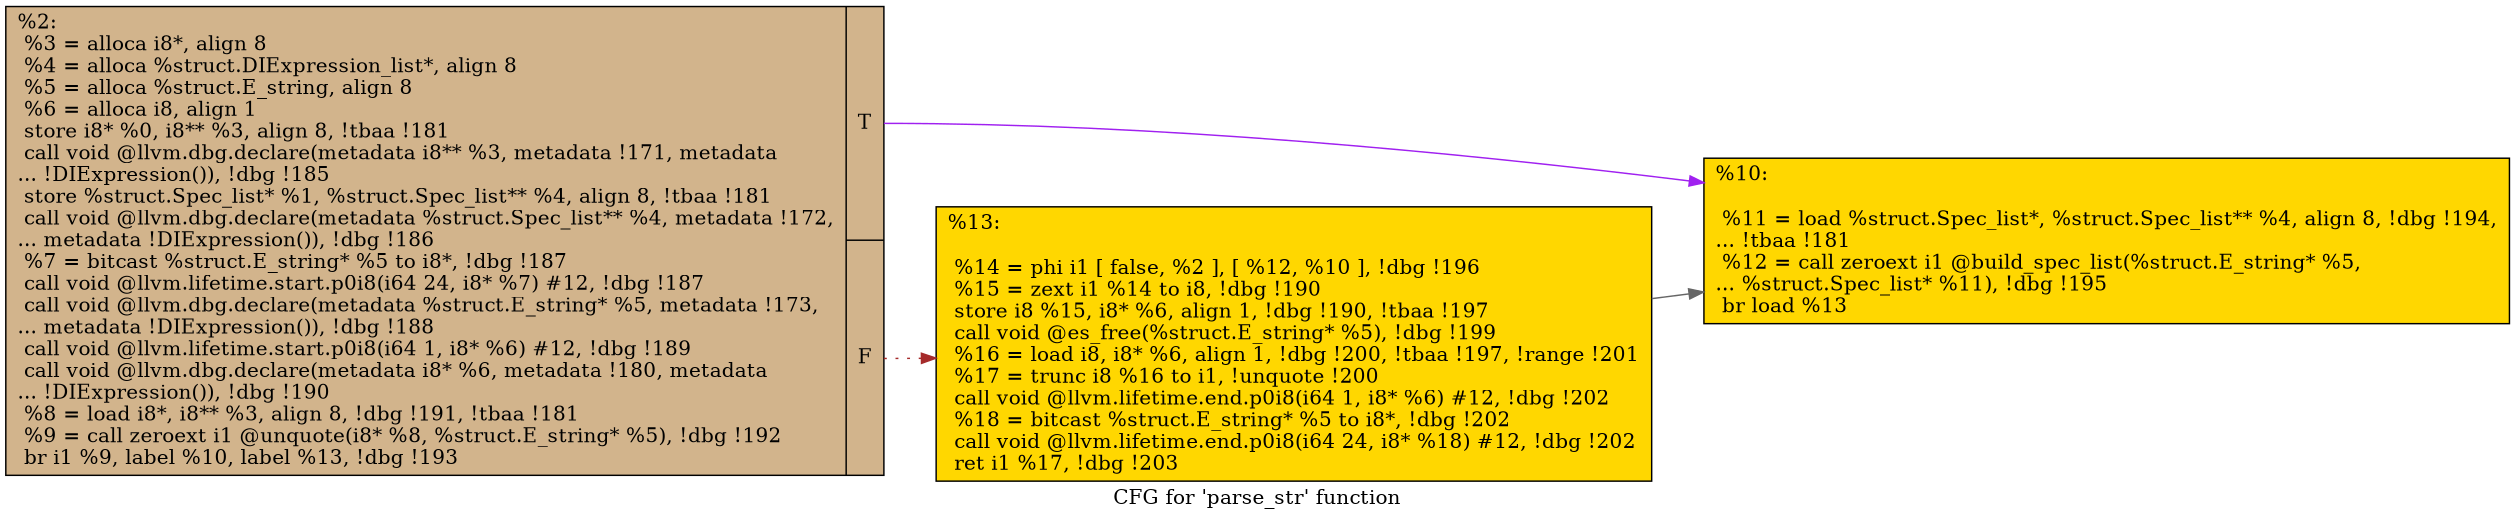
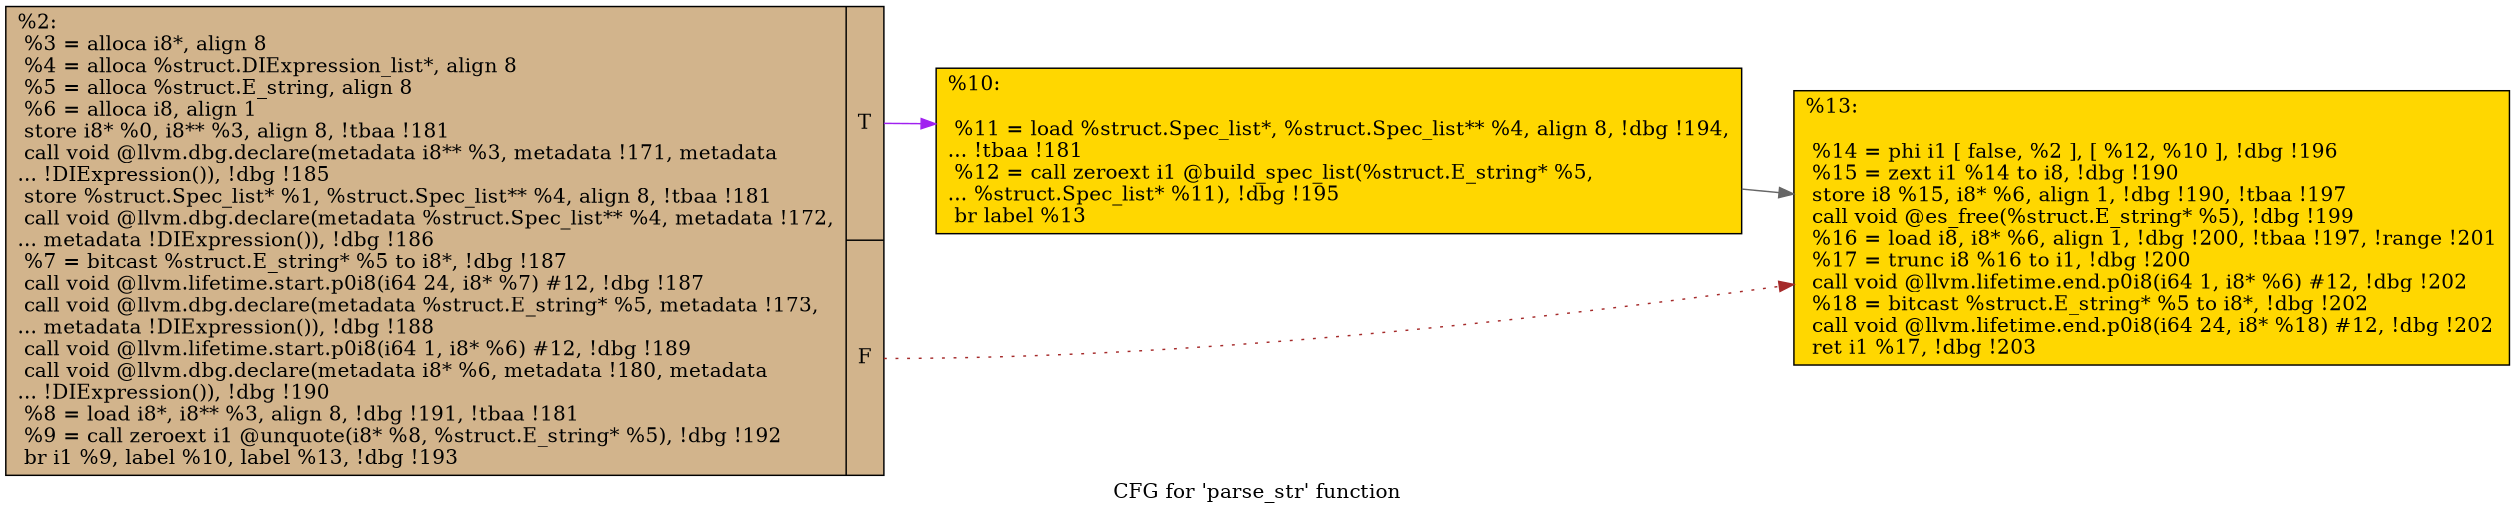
edge "%13:" -> "%10:": reversed
node "%10:": text "br load %13" -> "br label %13"
node "%13:": text "%17 = trunc i8 %16 to i1, !unquote !200" -> "%17 = trunc i8 %16 to i1, !dbg !200"
